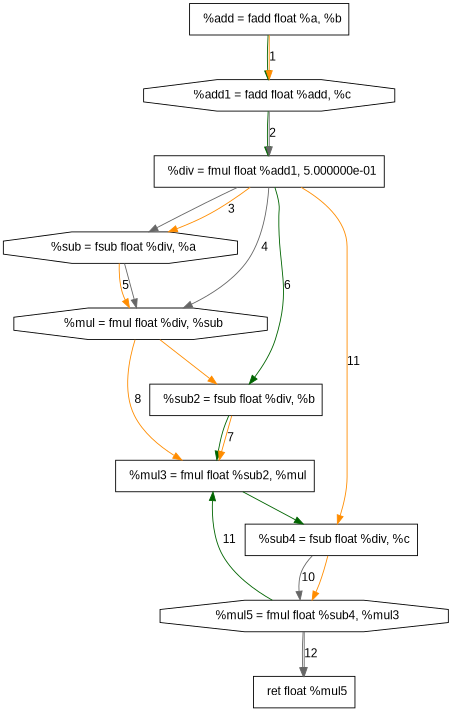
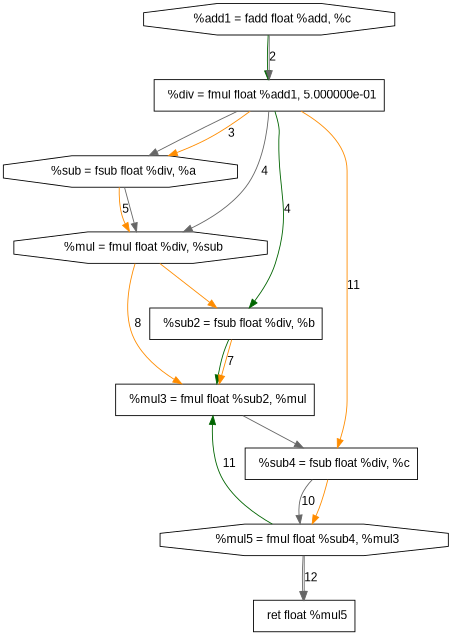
node "%add = fadd float %a, %b": removed
edge "%div = fmul float %add1, 5.000000e-01" -> "%sub2 = fsub float %div, %b": label "6" -> "4"
edge "%mul3 = fmul float %sub2, %mul" -> "%sub4 = fsub float %div, %c": color darkgreen -> gray40
